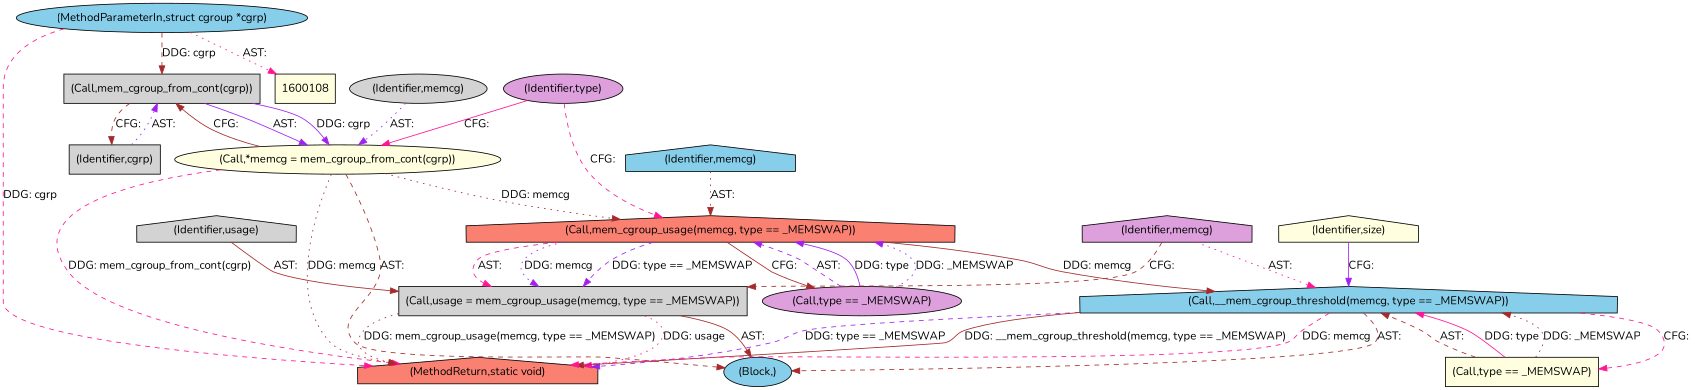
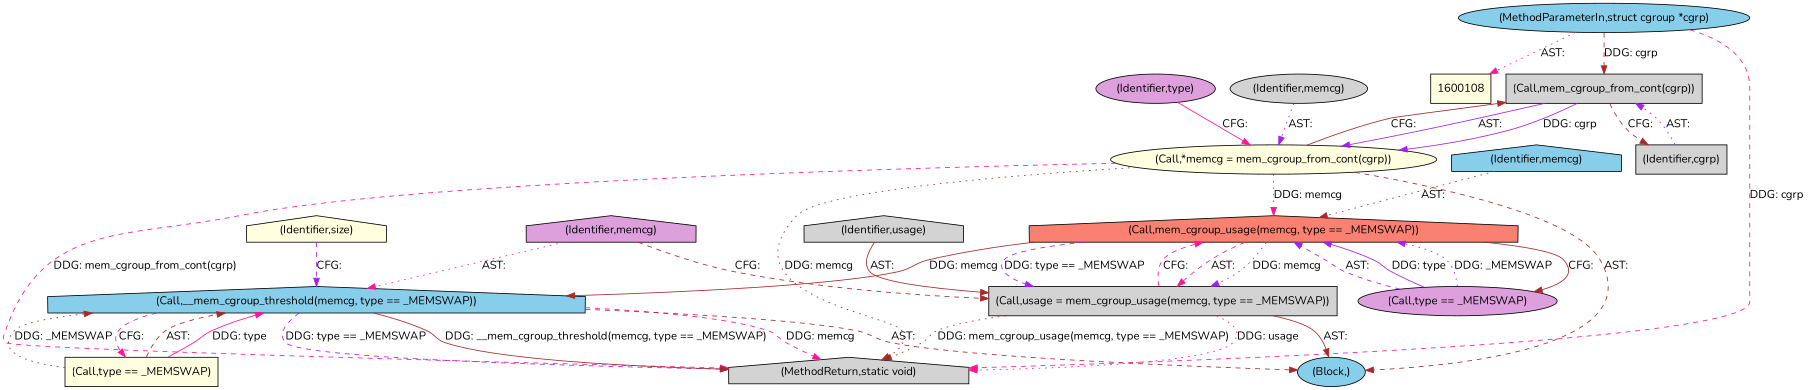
edge "(Identifier,type)" -> "(Call,mem_cgroup_usage(memcg, type == _MEMSWAP))": now "(Call,usage = mem_cgroup_usage(memcg, type == _MEMSWAP))" -> "(Call,mem_cgroup_usage(memcg, type == _MEMSWAP))"
edge "(Call,*memcg = mem_cgroup_from_cont(cgrp))" -> "(Call,mem_cgroup_usage(memcg, type == _MEMSWAP))": color brown -> deeppink
edge "(Identifier,size)" -> "(Call,__mem_cgroup_threshold(memcg, type == _MEMSWAP))": style solid -> dashed
node "(MethodReturn,static void)": fillcolor salmon -> lightgrey
